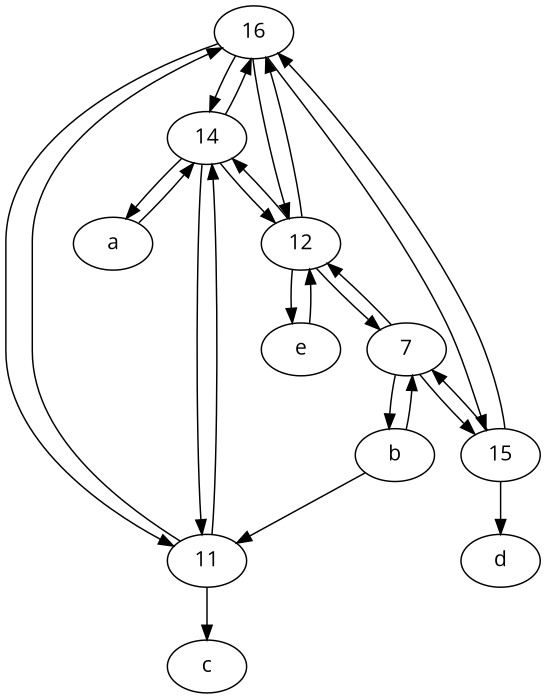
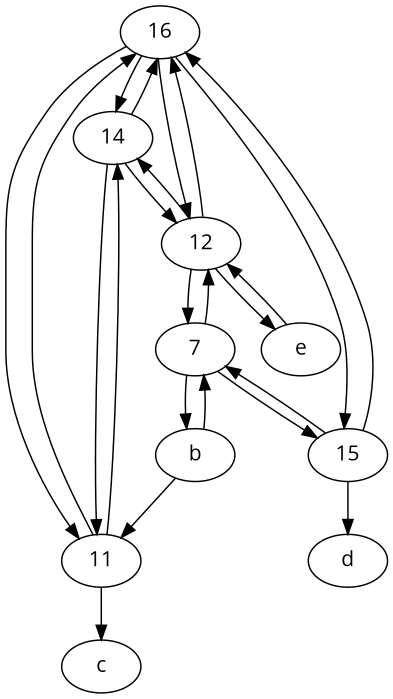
node "a": removed
